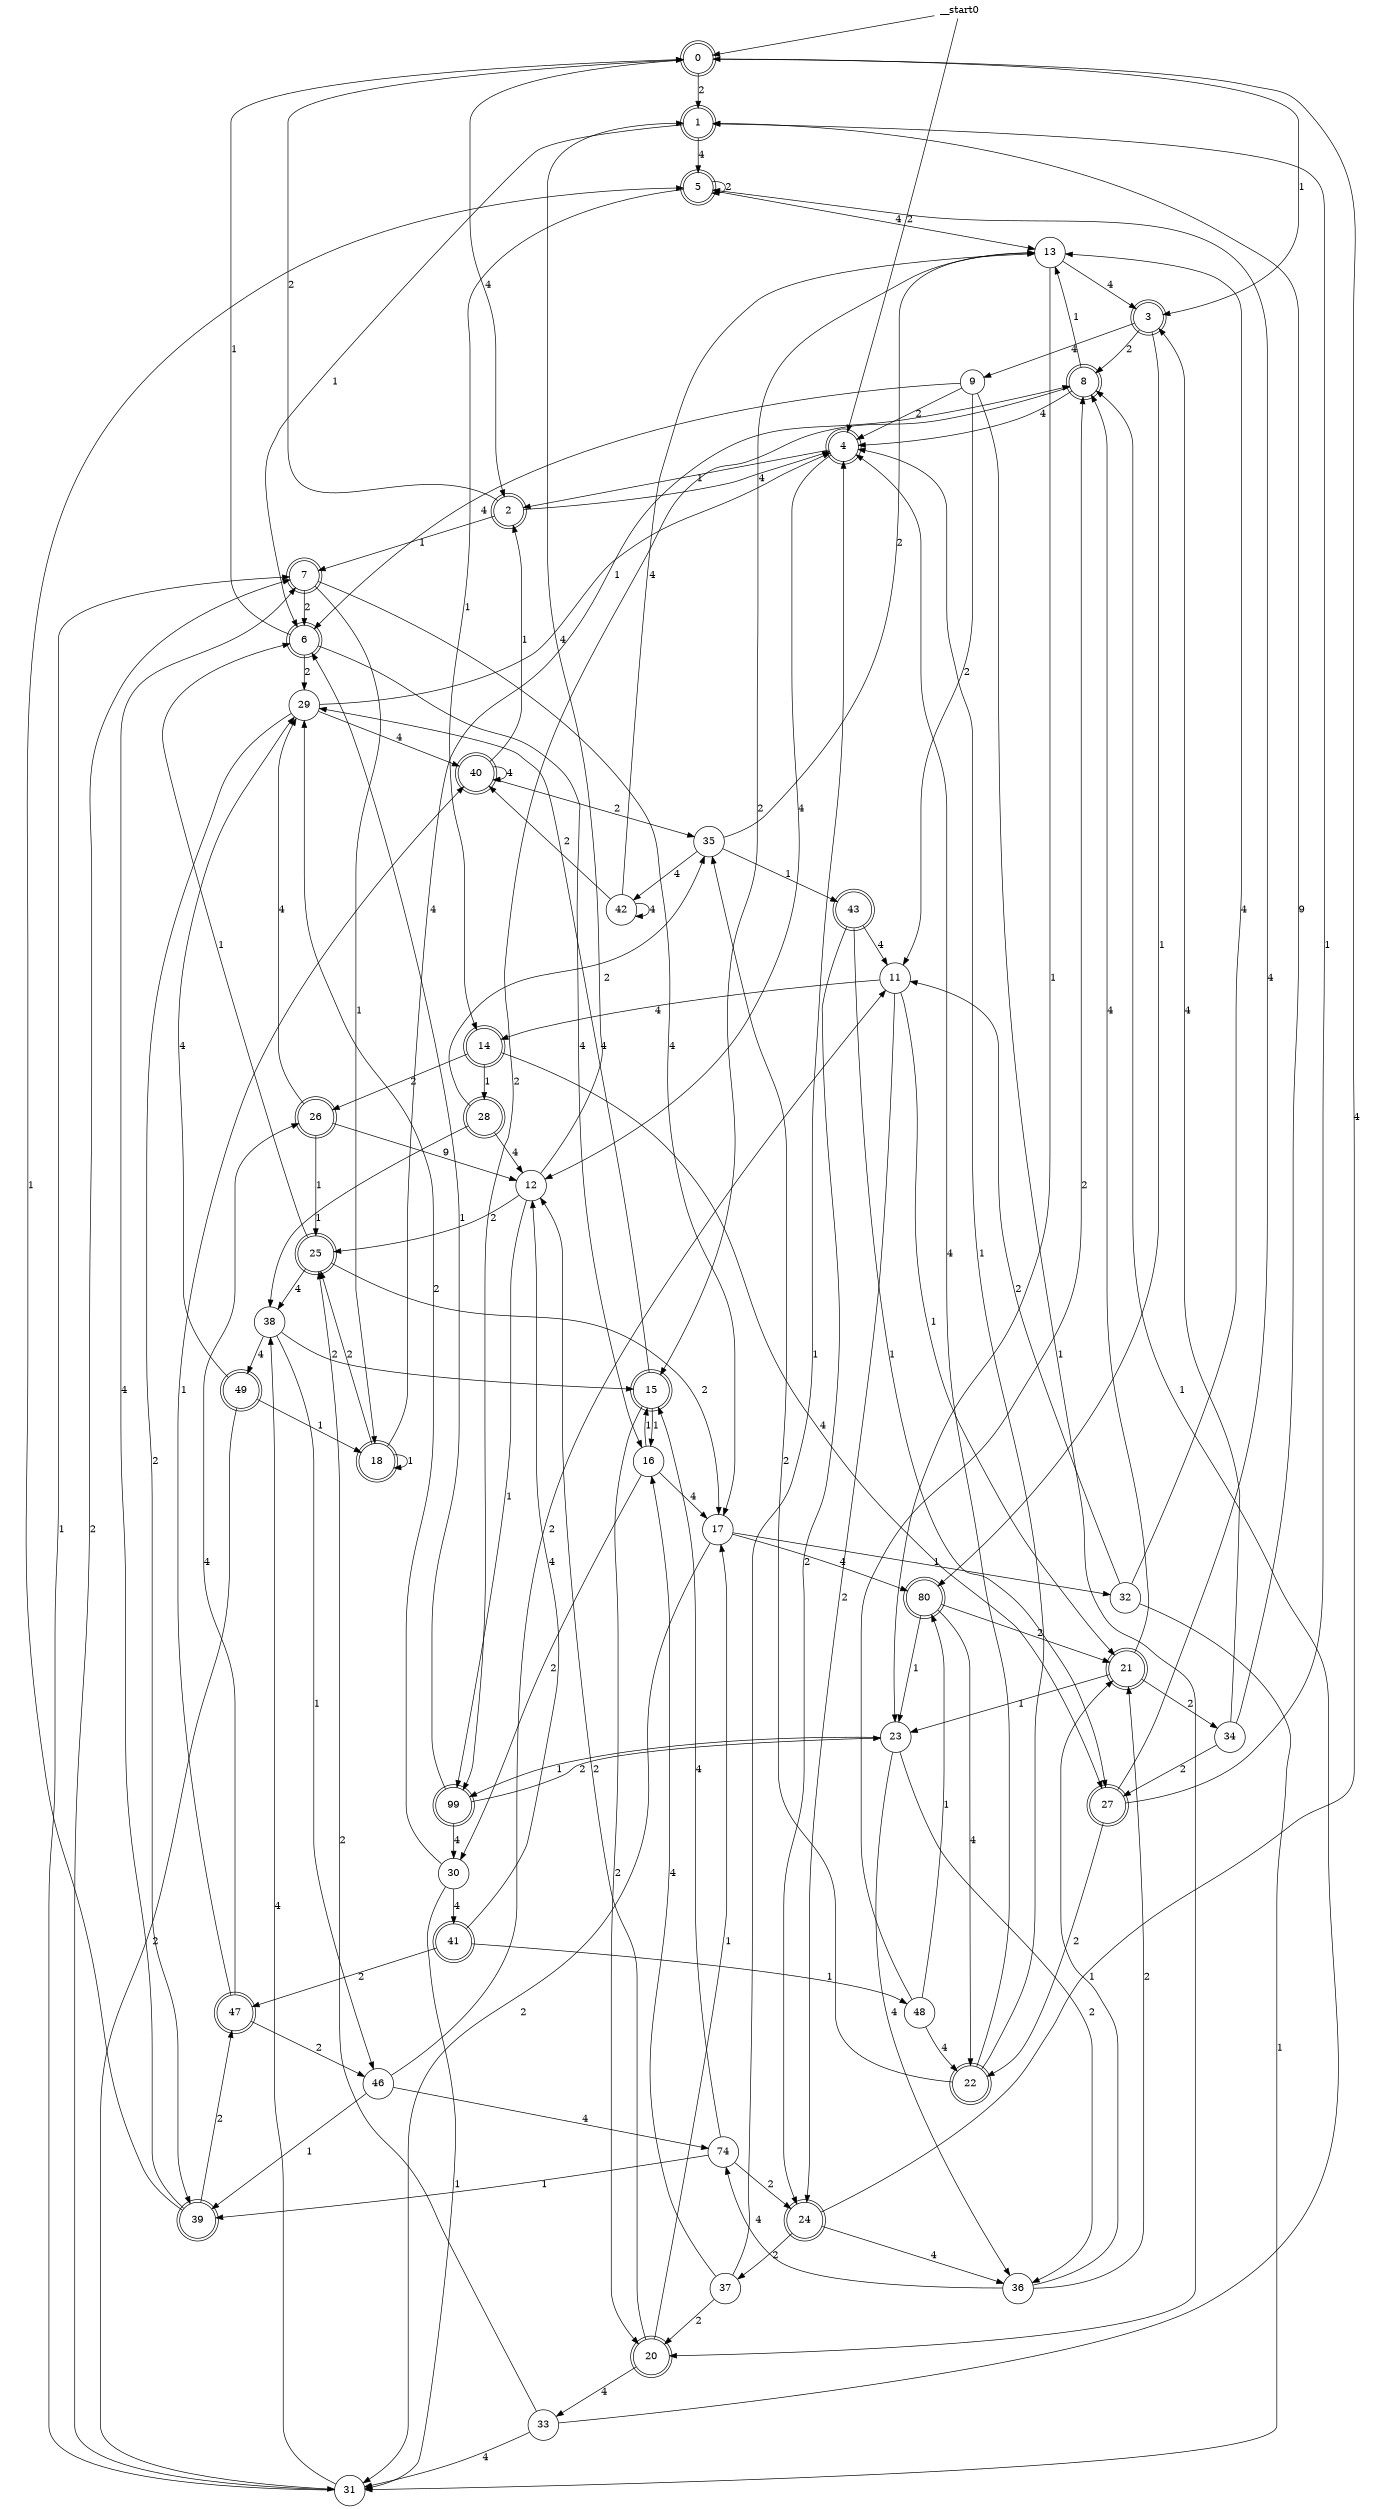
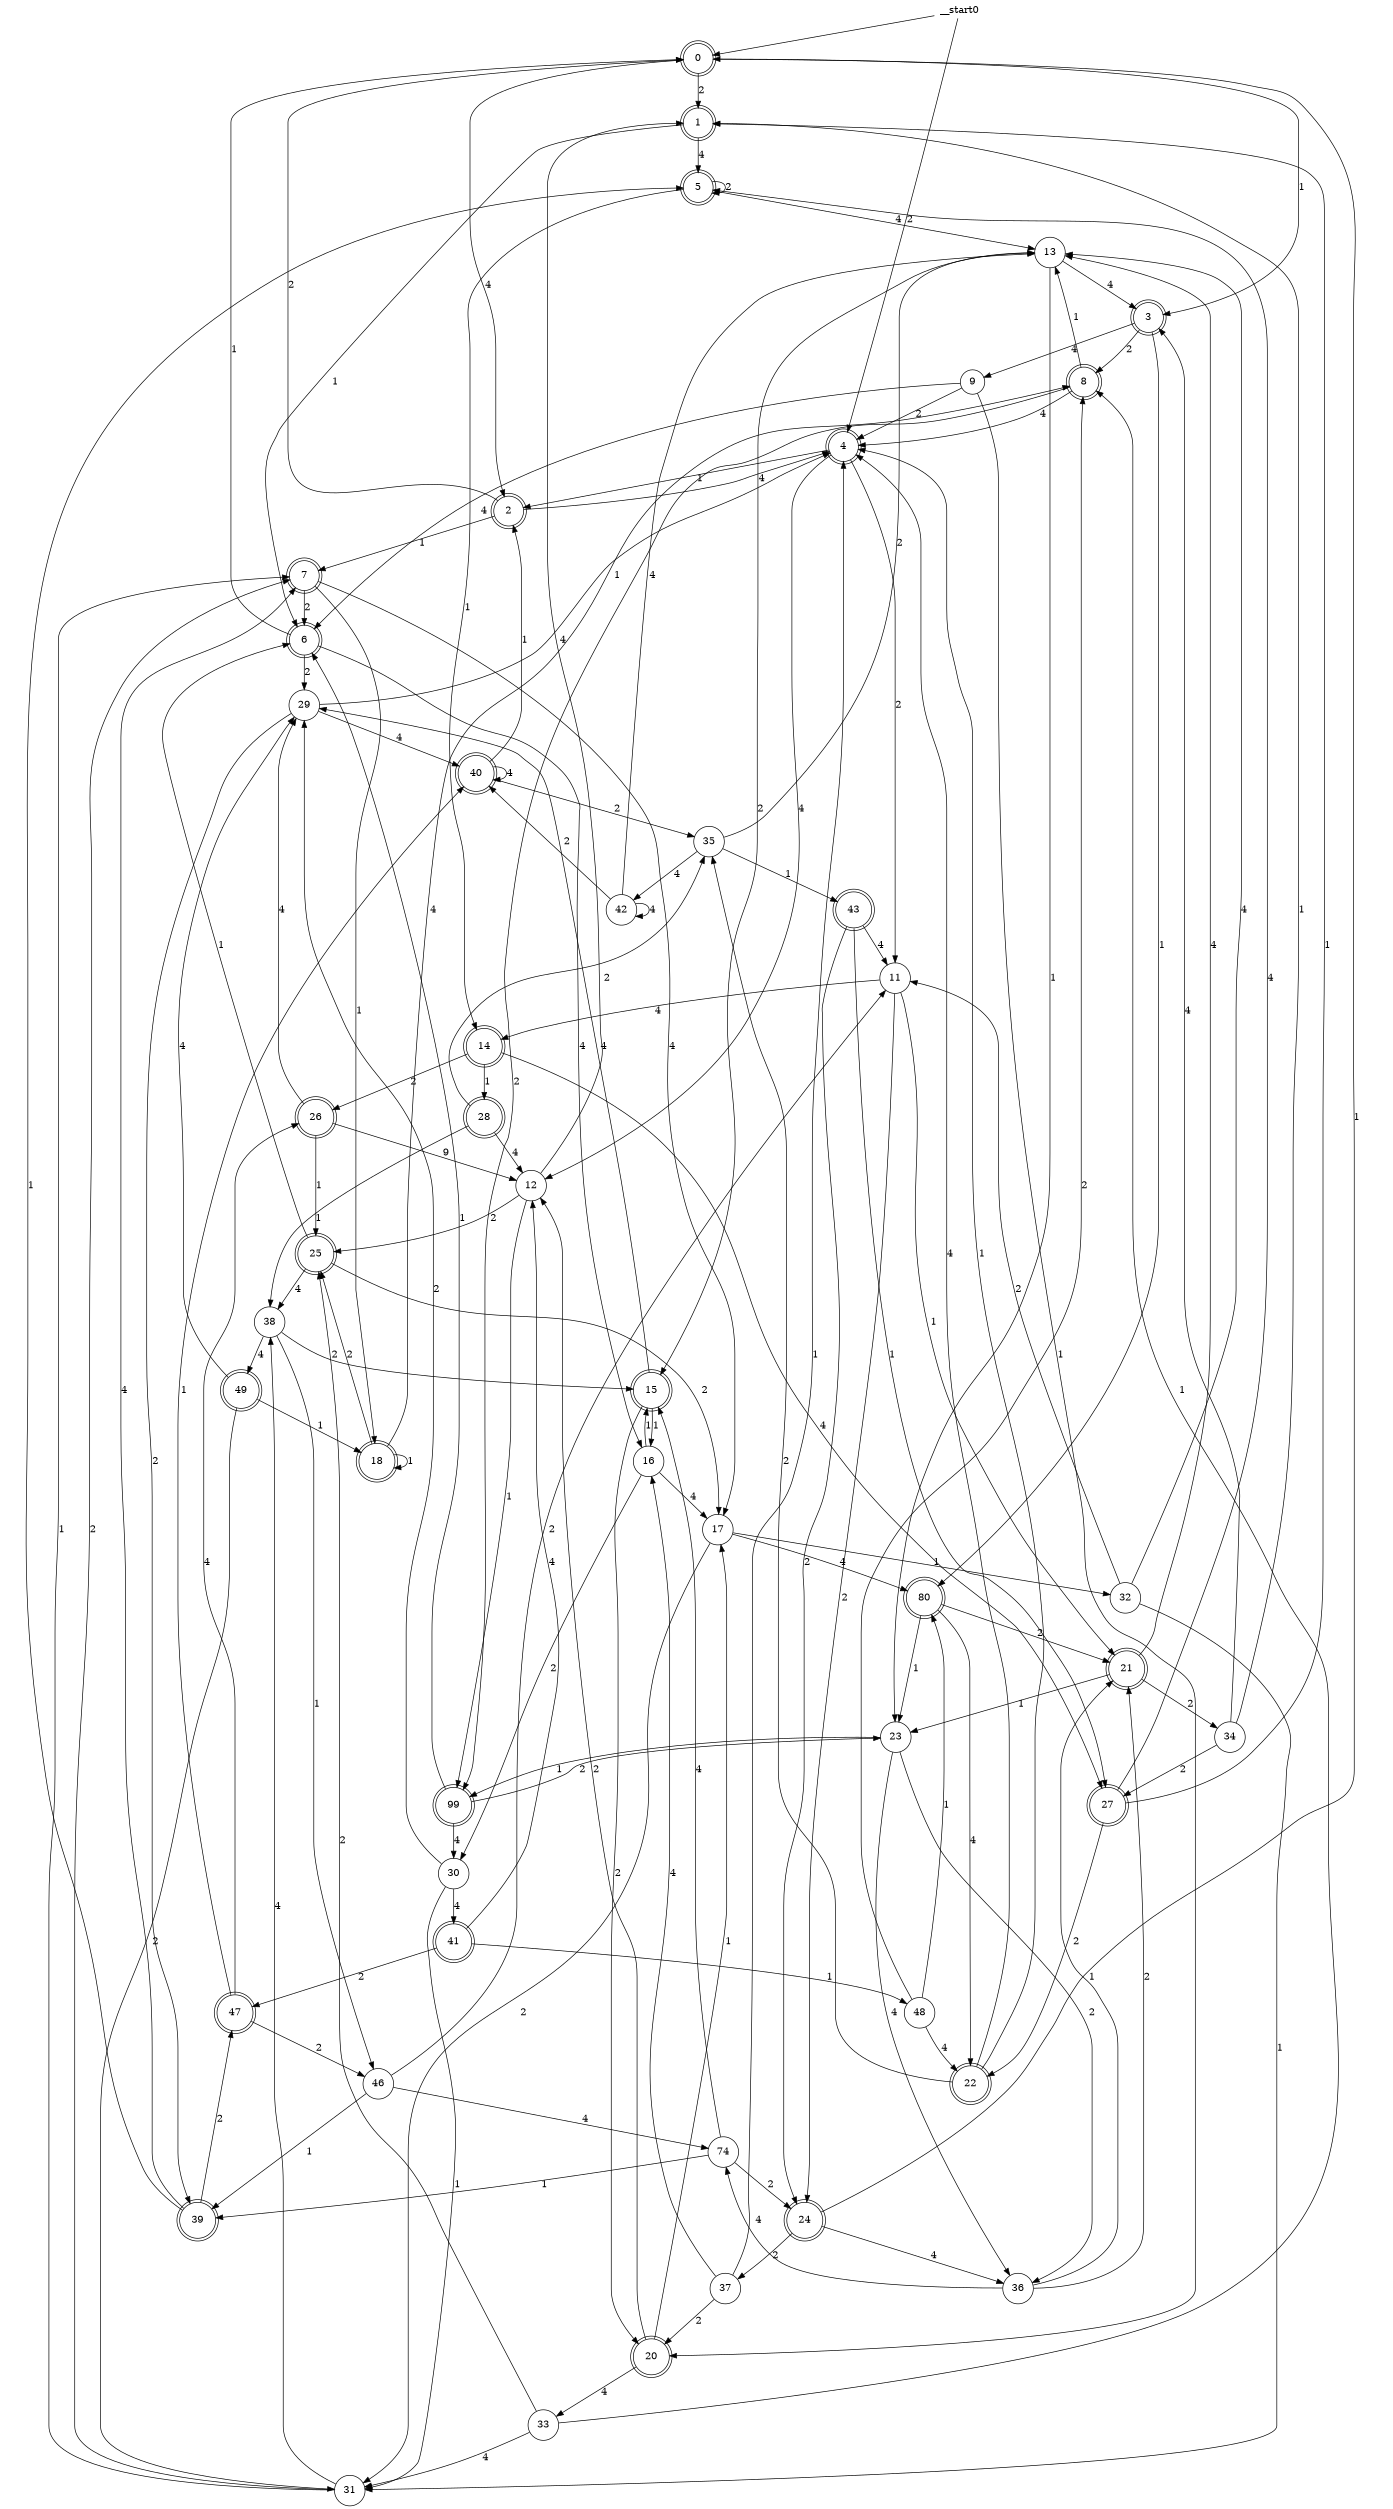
edge "9" -> "11": now "4" -> "11"
edge "34" -> "1": label "9" -> "1"
edge "21" -> "8": now "21" -> "13"
edge "24" -> "0": label "4" -> "1"
